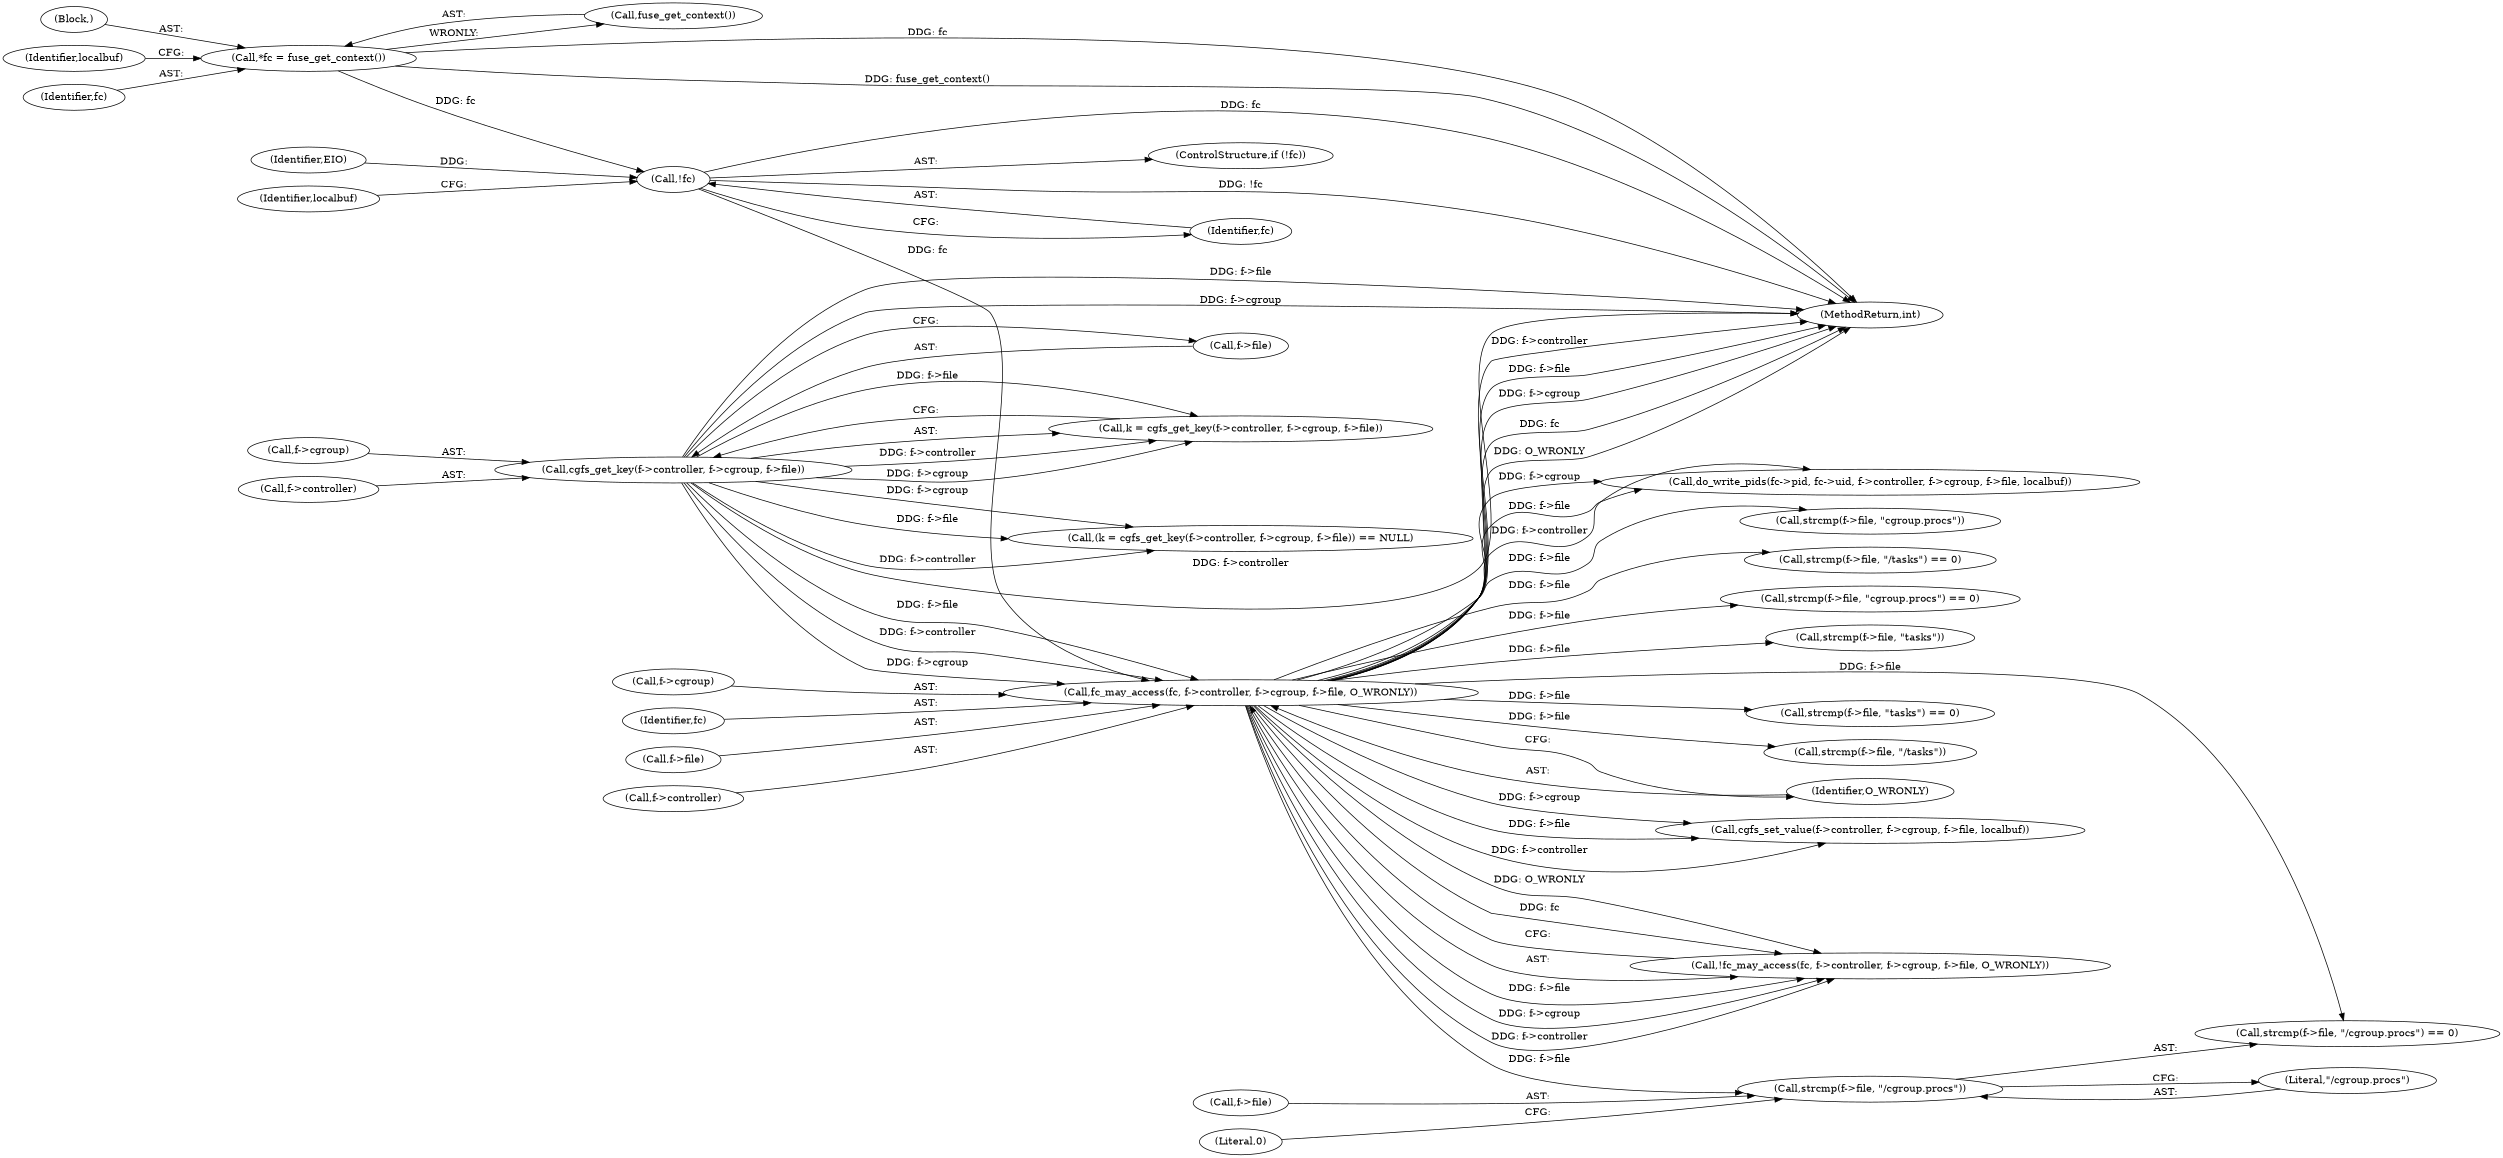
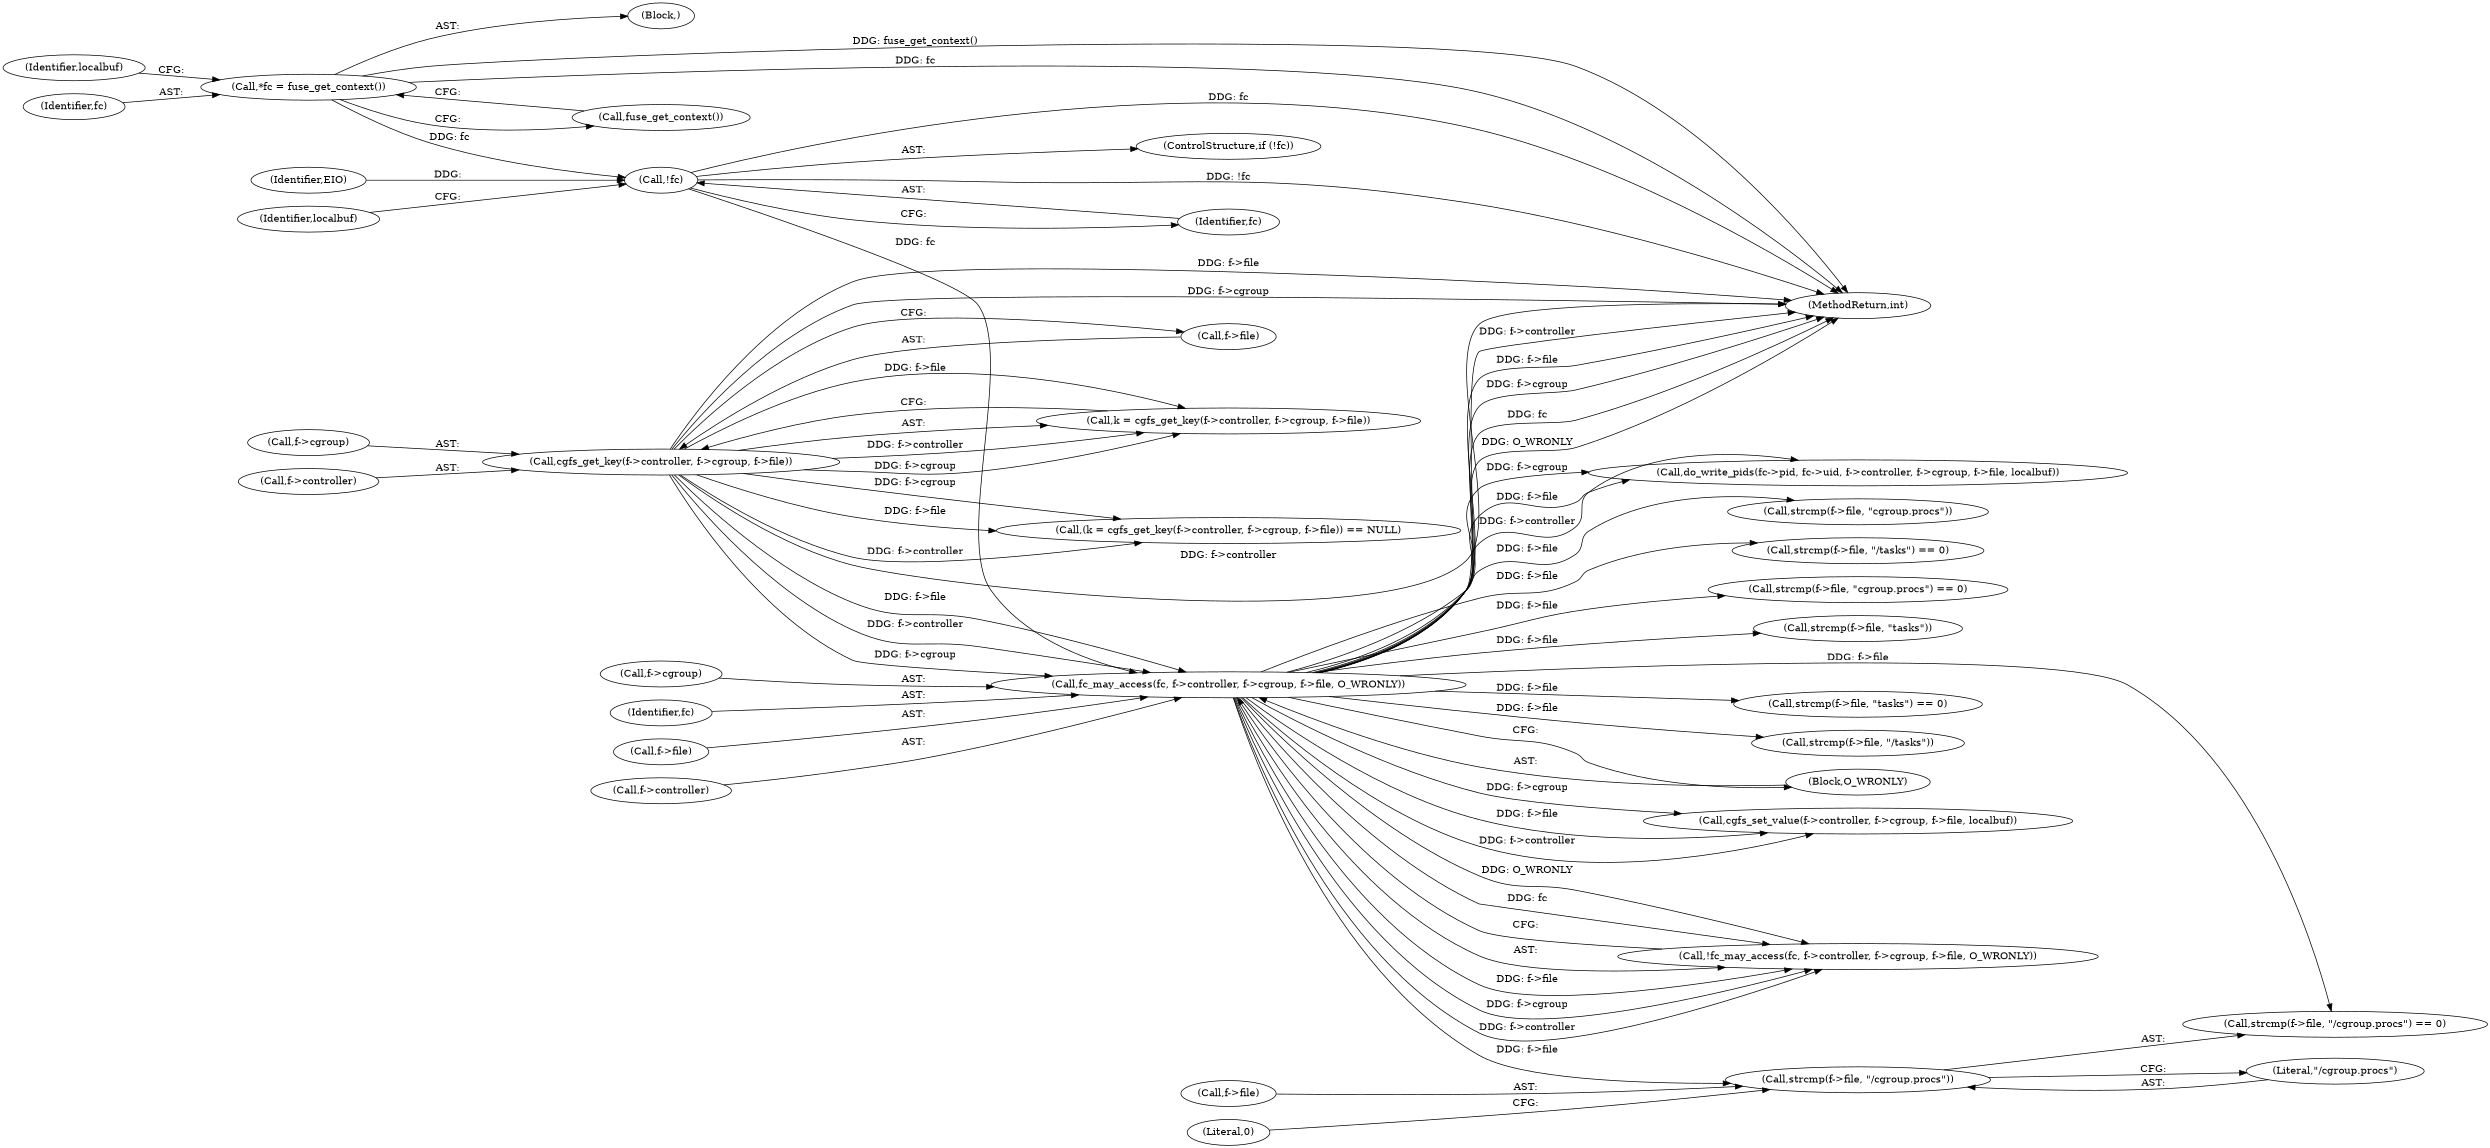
edge "(Call,fuse_get_context())" -> "(Call,*fc = fuse_get_context())": label "AST: " -> "CFG: "
edge "(Call,*fc = fuse_get_context())" -> "(Call,fuse_get_context())": label "WRONLY: " -> "CFG: "
edge "(Block,)" -> "(Call,*fc = fuse_get_context())": reversed
node "(Identifier,O_WRONLY)": label "(Identifier,O_WRONLY)" -> "(Block,O_WRONLY)"
